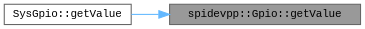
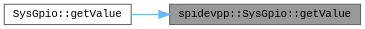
node "spidevpp::Gpio::getValue": label "spidevpp::Gpio::getValue" -> "spidevpp::SysGpio::getValue"
